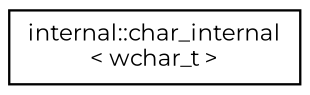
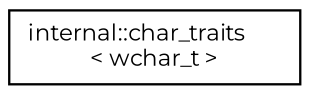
node "internal::char_internal < wchar_t >": label "internal::char_internal < wchar_t >" -> "internal::char_traits < wchar_t >"
